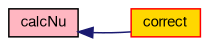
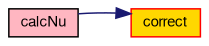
edge "correct" -> "calcNu": reversed
